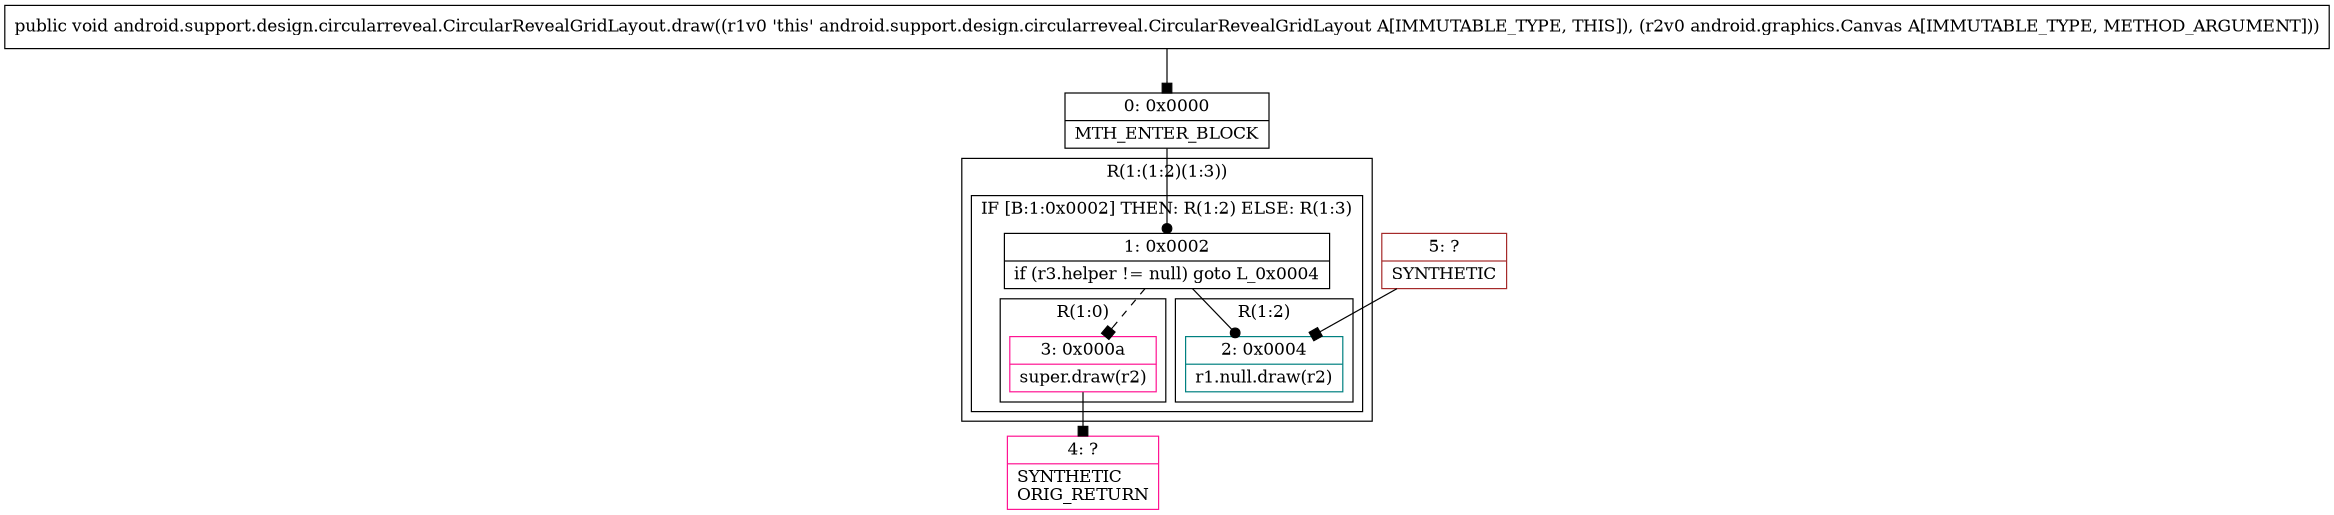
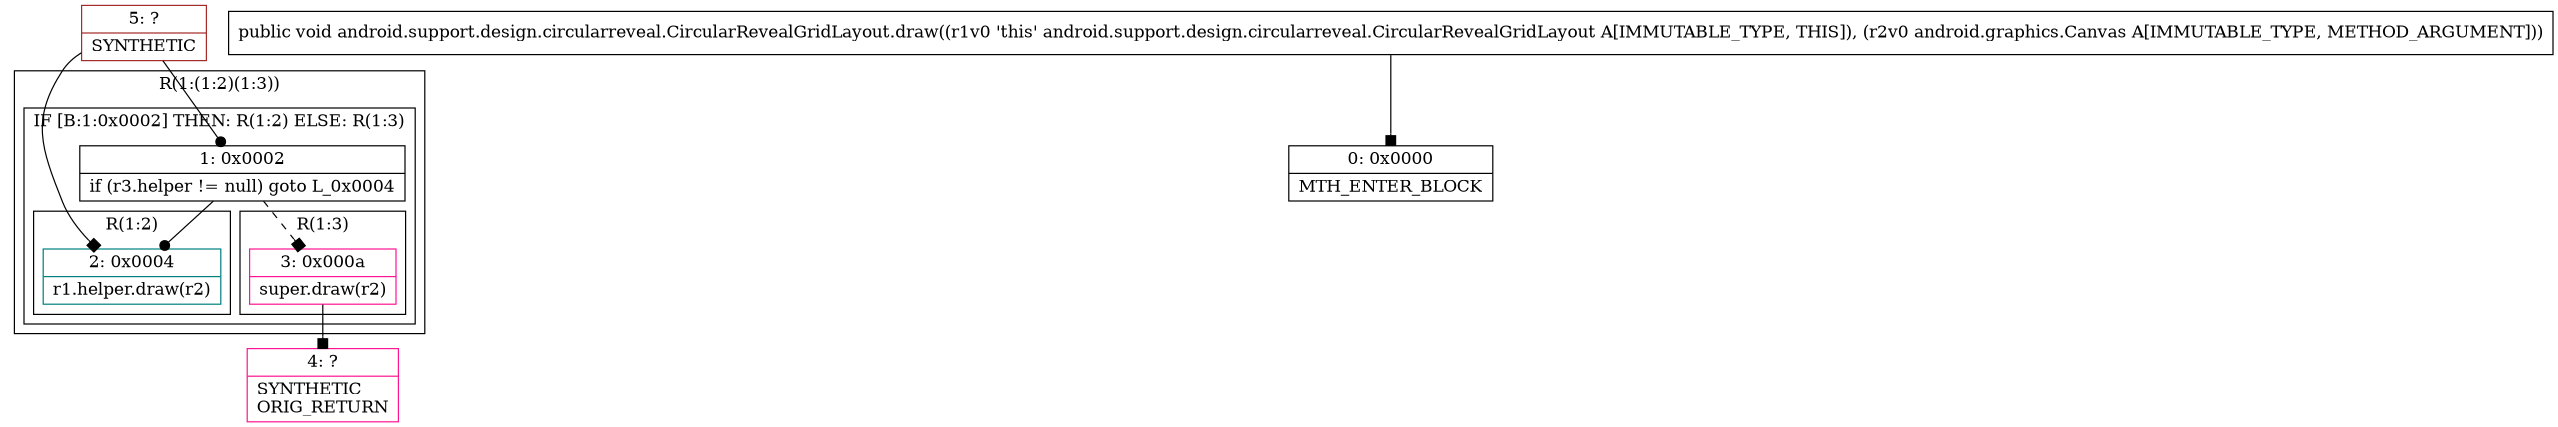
edge "0: 0x0000" -> "1: 0x0002": now "5: ?" -> "1: 0x0002"
cluster "R(1:0)": label "R(1:0)" -> "R(1:3)"
node "2: 0x0004": text "r1.null.draw(r2)" -> "r1.helper.draw(r2)"
